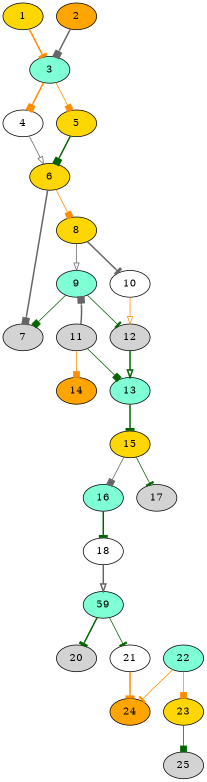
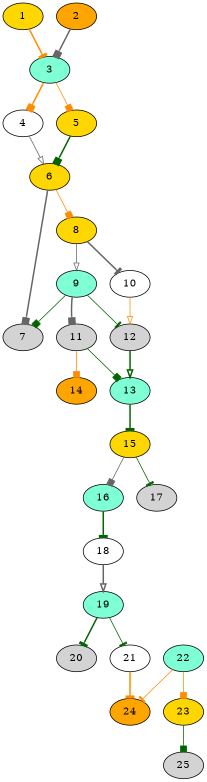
edge "11" -> "9": reversed
node "59": label "59" -> "19"
